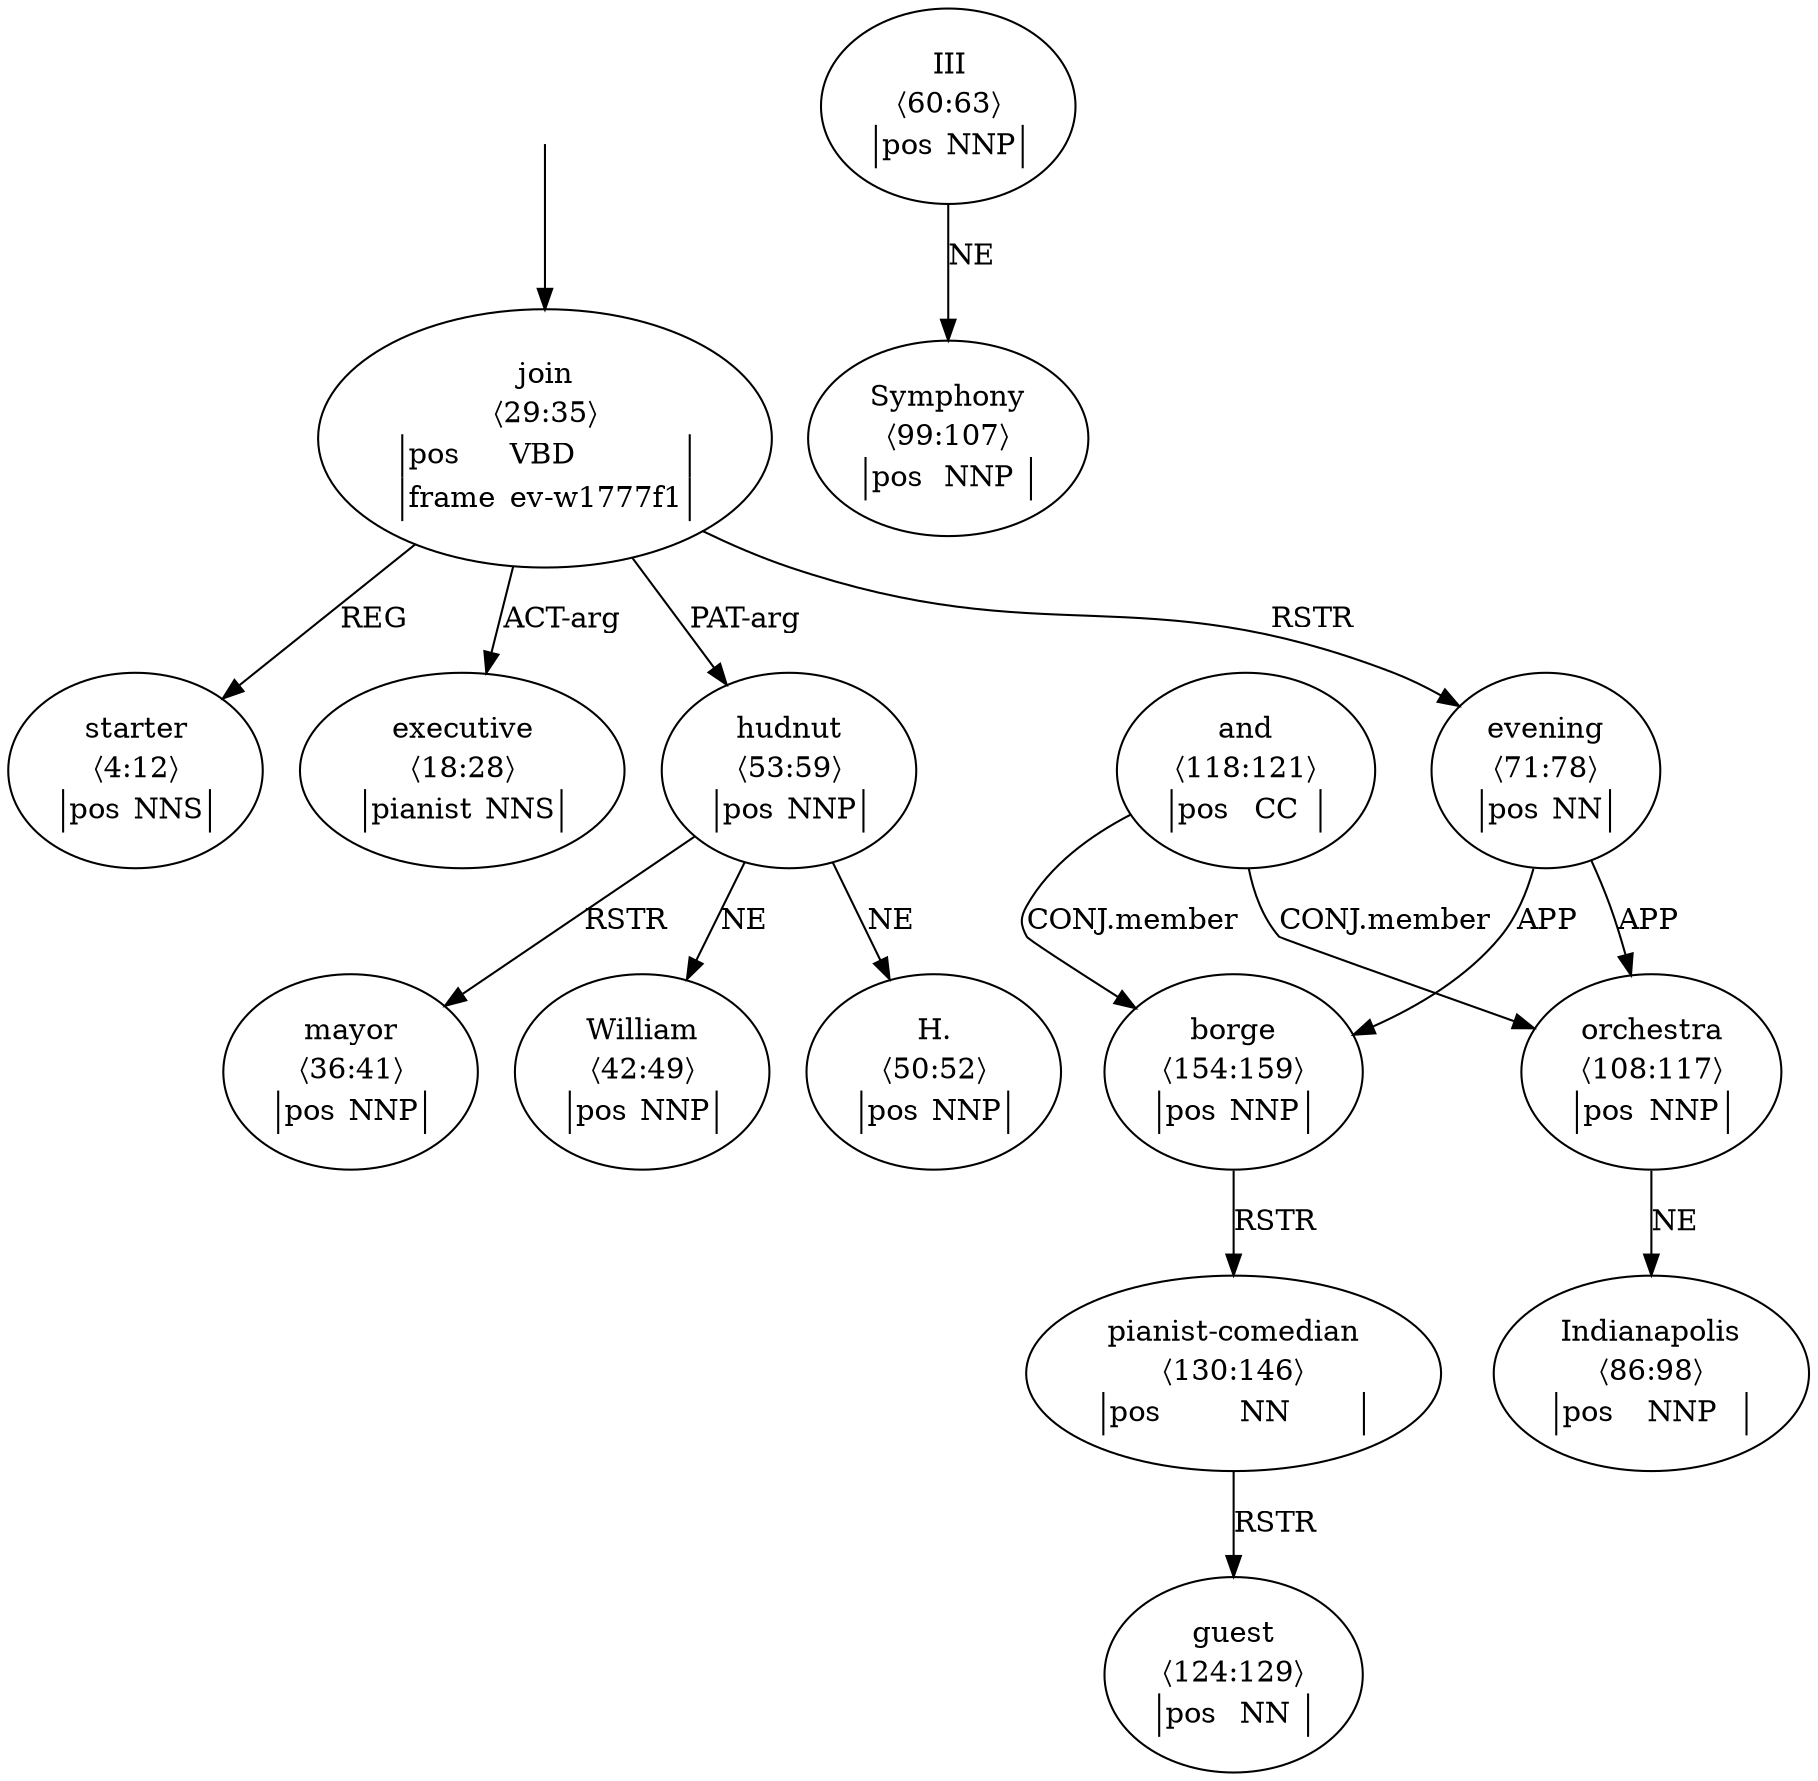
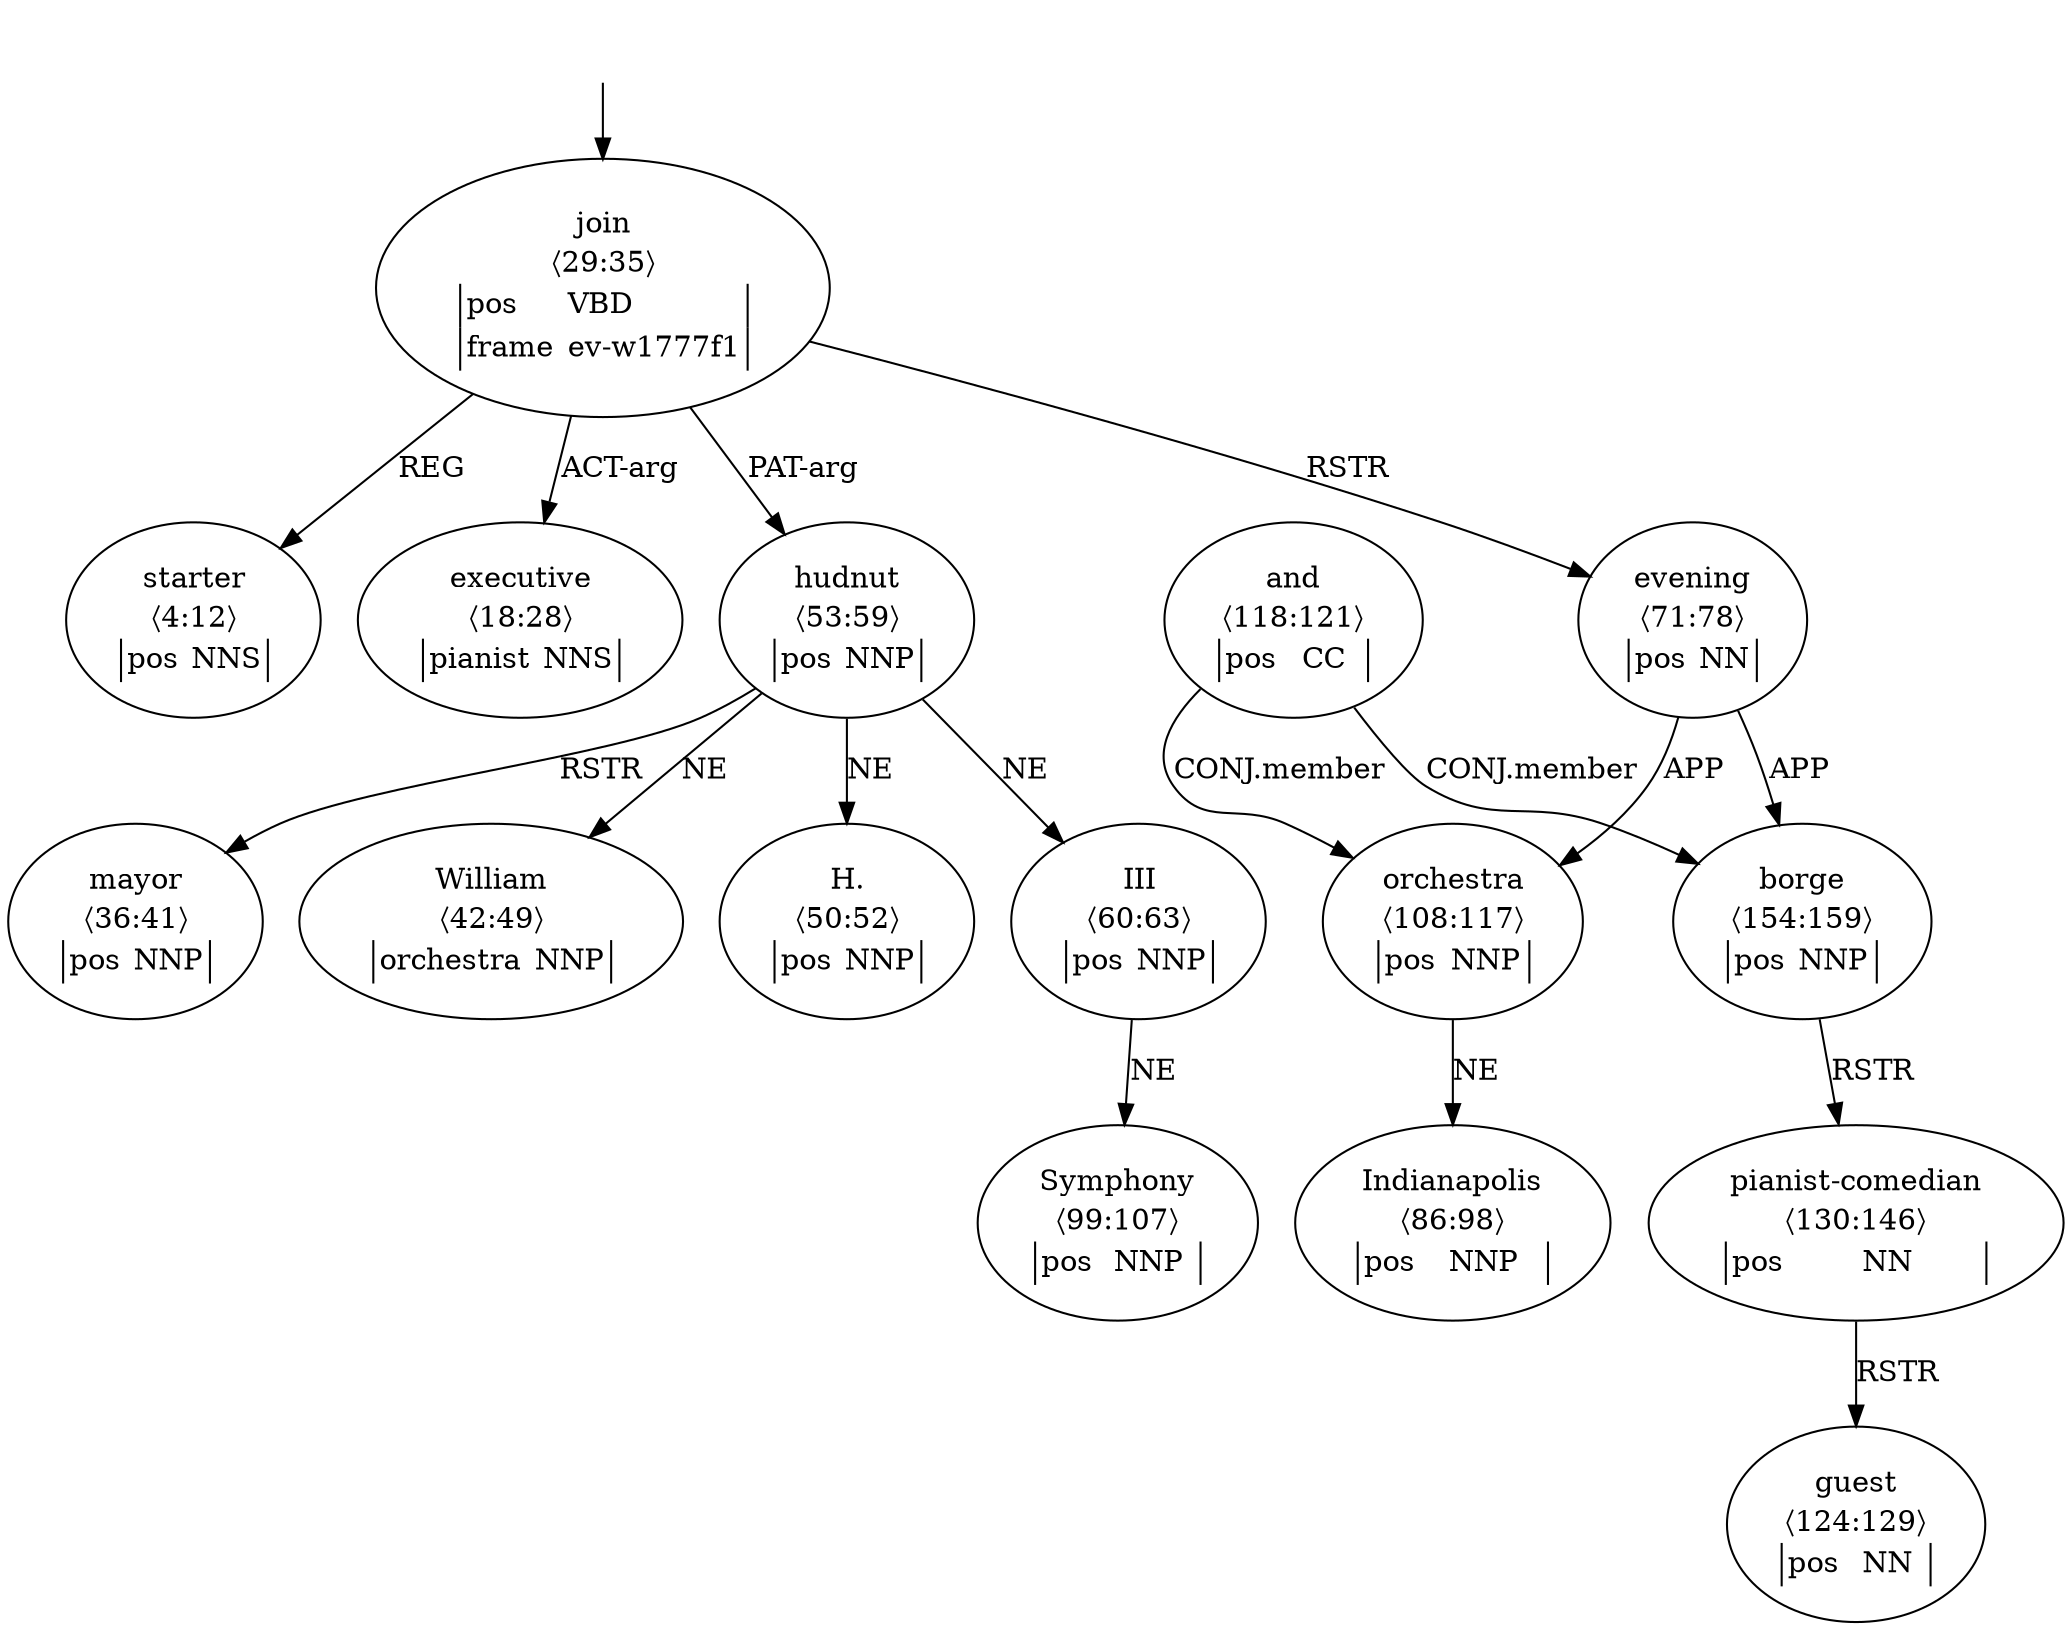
edge "hudnut" -> "III": added, label "NE"
node "William": text "pos" -> "orchestra"
